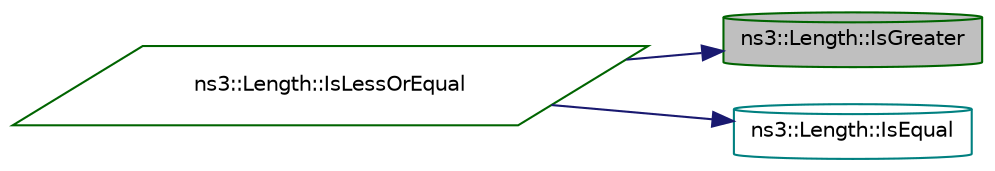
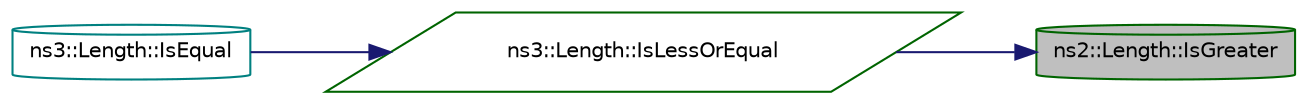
node "ns3::Length::IsGreater": label "ns3::Length::IsGreater" -> "ns2::Length::IsGreater"
edge "ns3::Length::IsLessOrEqual" -> "ns3::Length::IsEqual": reversed
